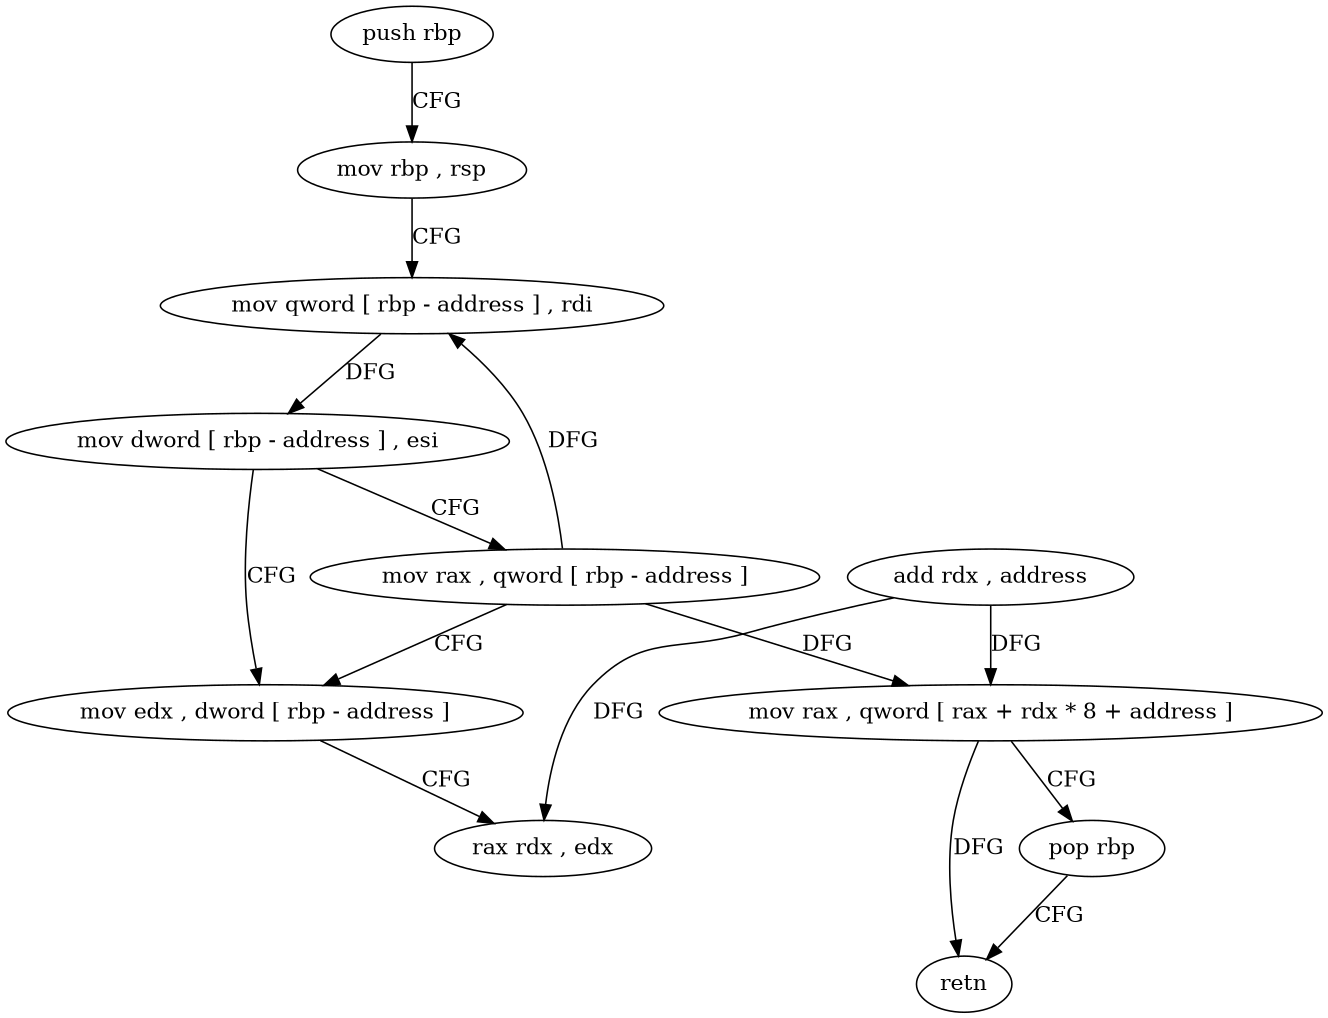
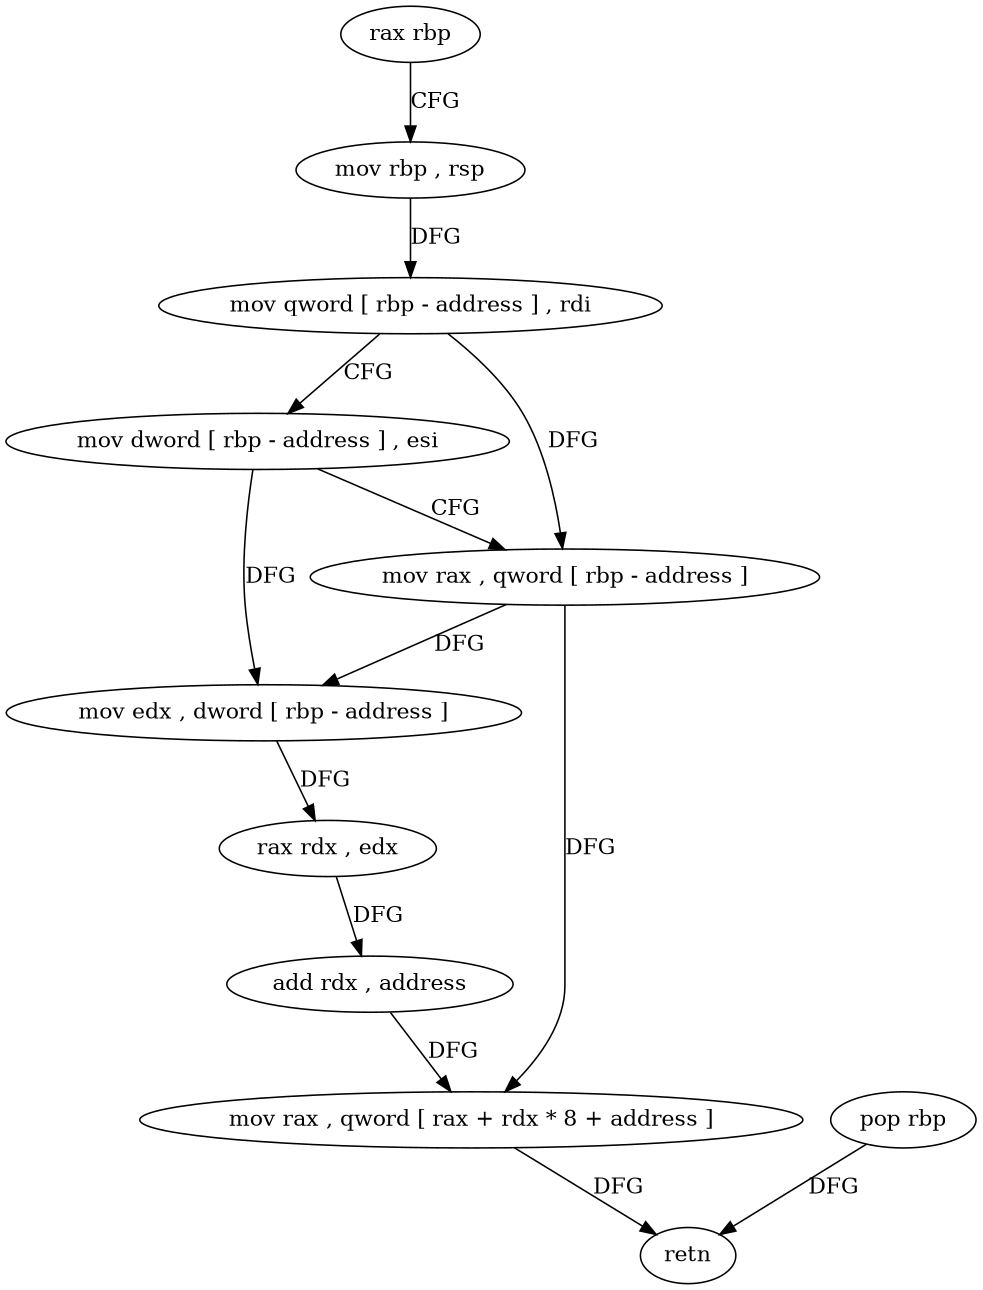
node "push rbp": label "push rbp" -> "rax rbp"
edge "mov rbp , rsp" -> "mov qword [ rbp - address ] , rdi": label "CFG" -> "DFG"
edge "mov qword [ rbp - address ] , rdi" -> "mov dword [ rbp - address ] , esi": label "DFG" -> "CFG"
edge "mov rax , qword [ rbp - address ]" -> "mov qword [ rbp - address ] , rdi": reversed
edge "mov dword [ rbp - address ] , esi" -> "mov edx , dword [ rbp - address ]": label "CFG" -> "DFG"
edge "mov rax , qword [ rbp - address ]" -> "mov edx , dword [ rbp - address ]": label "CFG" -> "DFG"
edge "add rdx , address" -> "rax rdx , edx": reversed
edge "mov rax , qword [ rax + rdx * 8 + address ]" -> "pop rbp": removed, label "CFG"
edge "mov edx , dword [ rbp - address ]" -> "rax rdx , edx": label "CFG" -> "DFG"
edge "pop rbp" -> "retn": label "CFG" -> "DFG"
